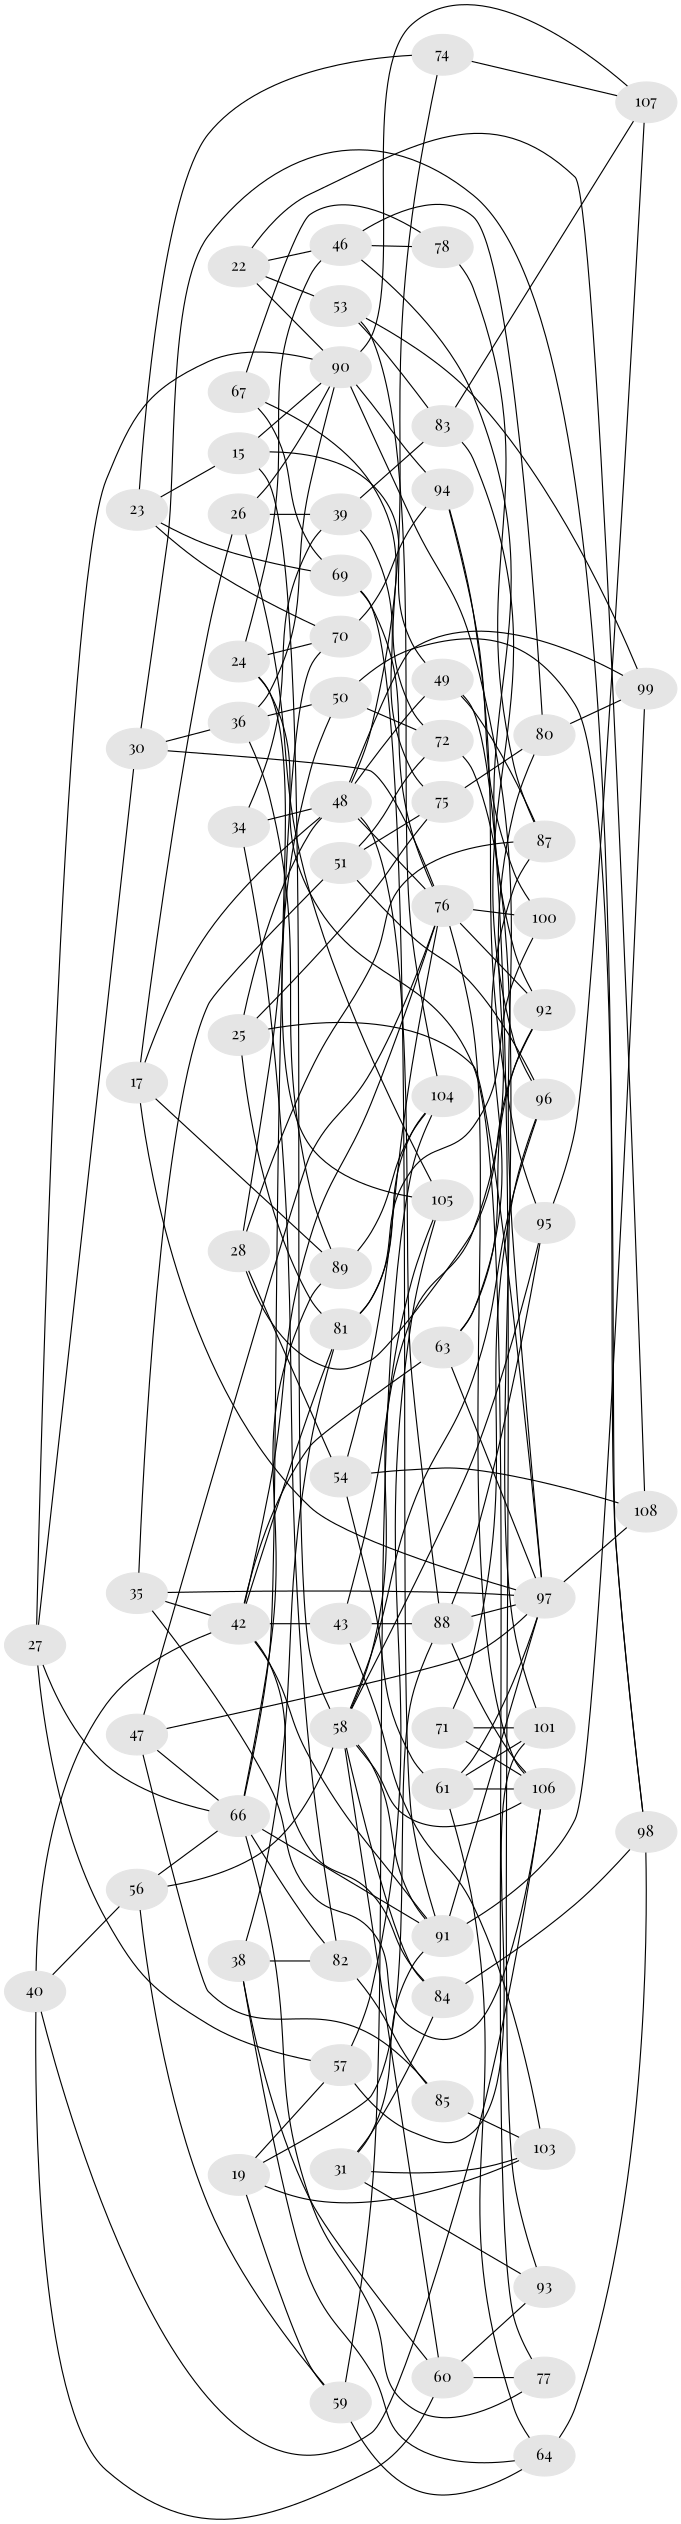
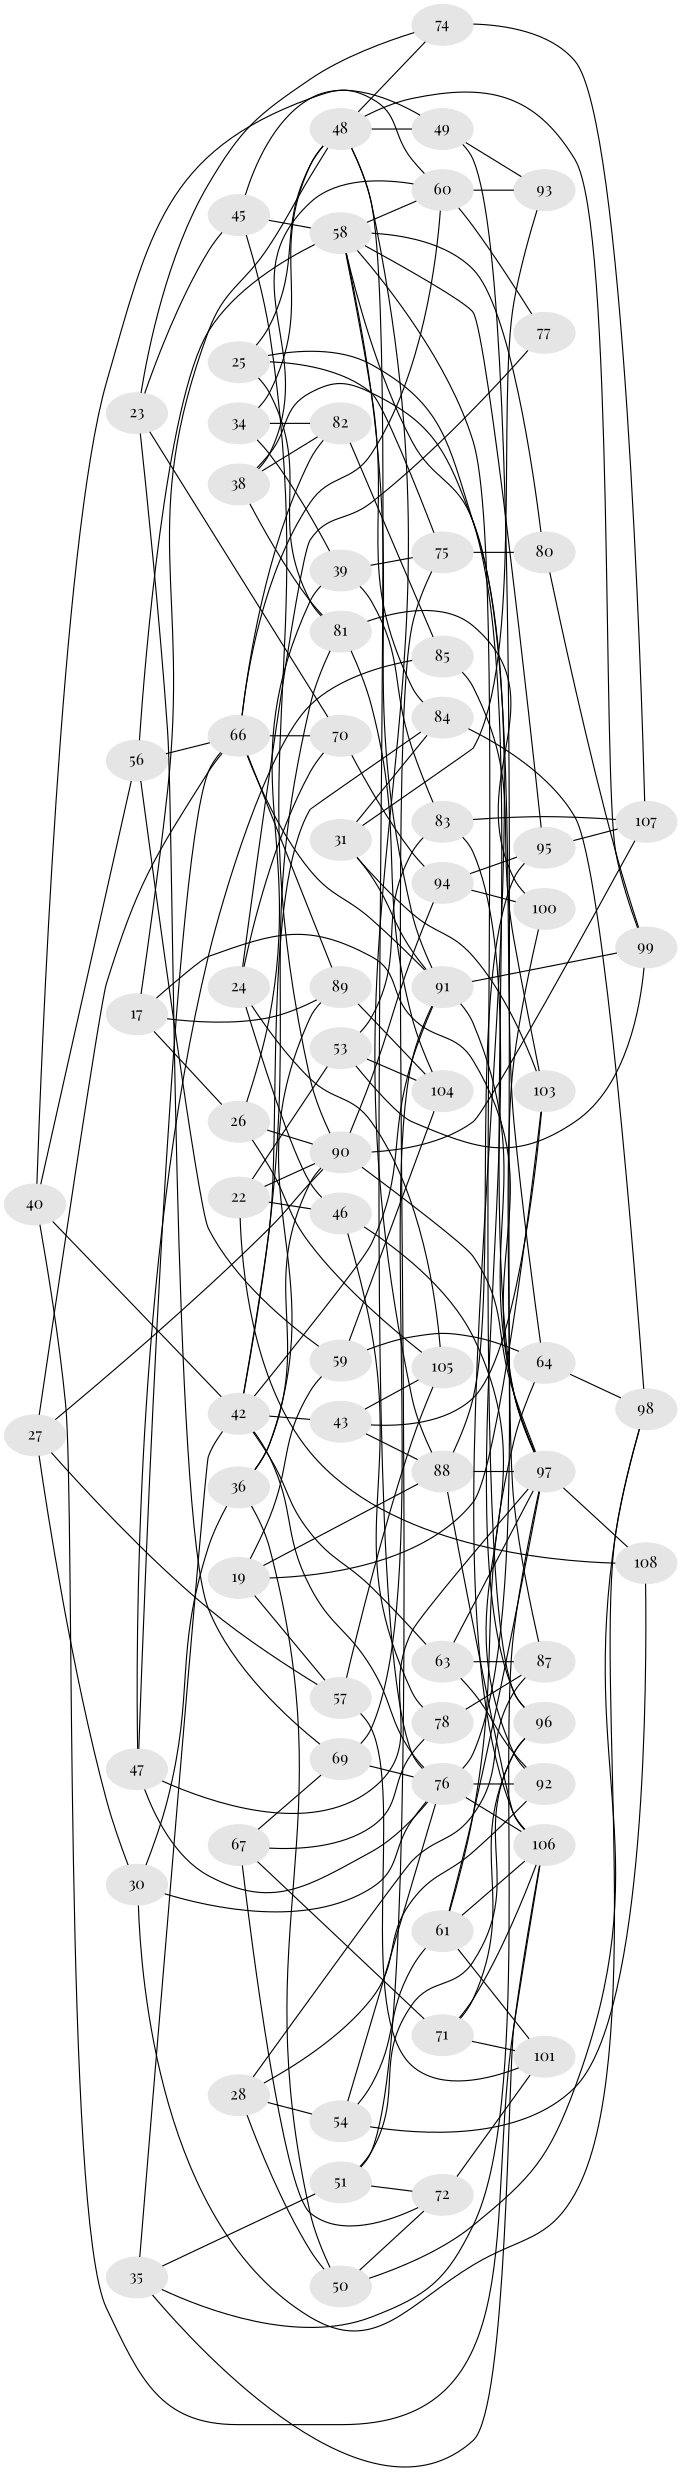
edge "46" -- "80": removed
node "15": label "15" -> "45"
edge "67" -- "71": added
edge "66" -- "77": now "66" -- "60"
